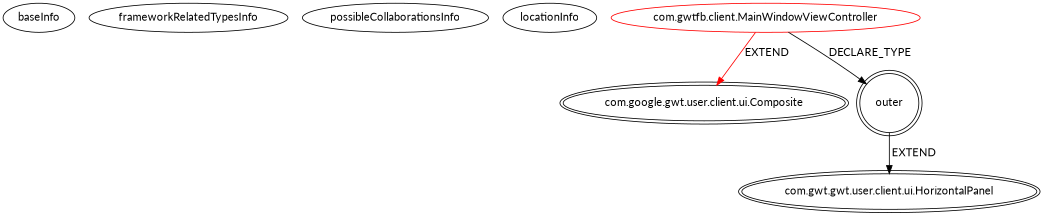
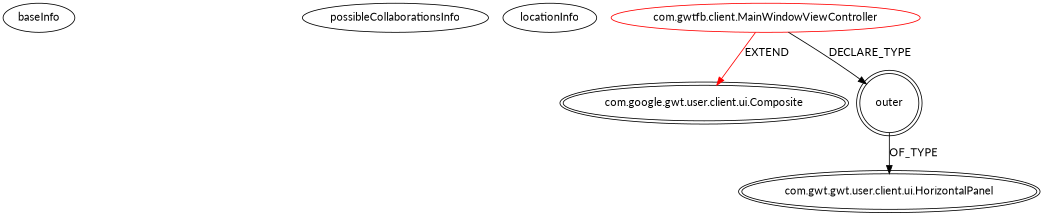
node "frameworkRelatedTypesInfo": removed
edge "outer" -> "com.gwt.gwt.user.client.ui.HorizontalPanel": label "EXTEND" -> "OF_TYPE"
